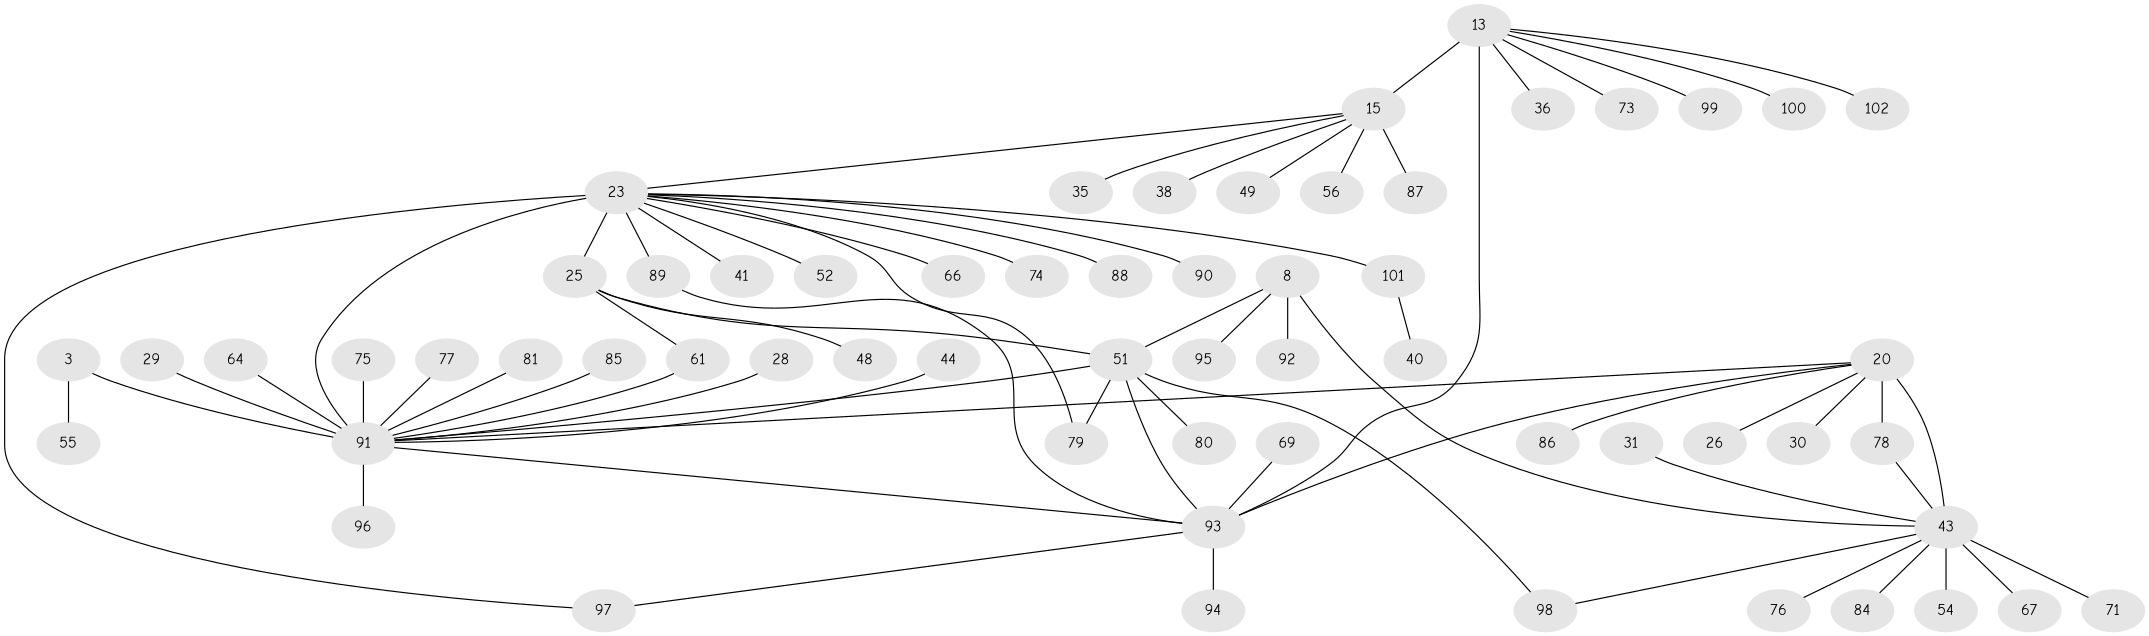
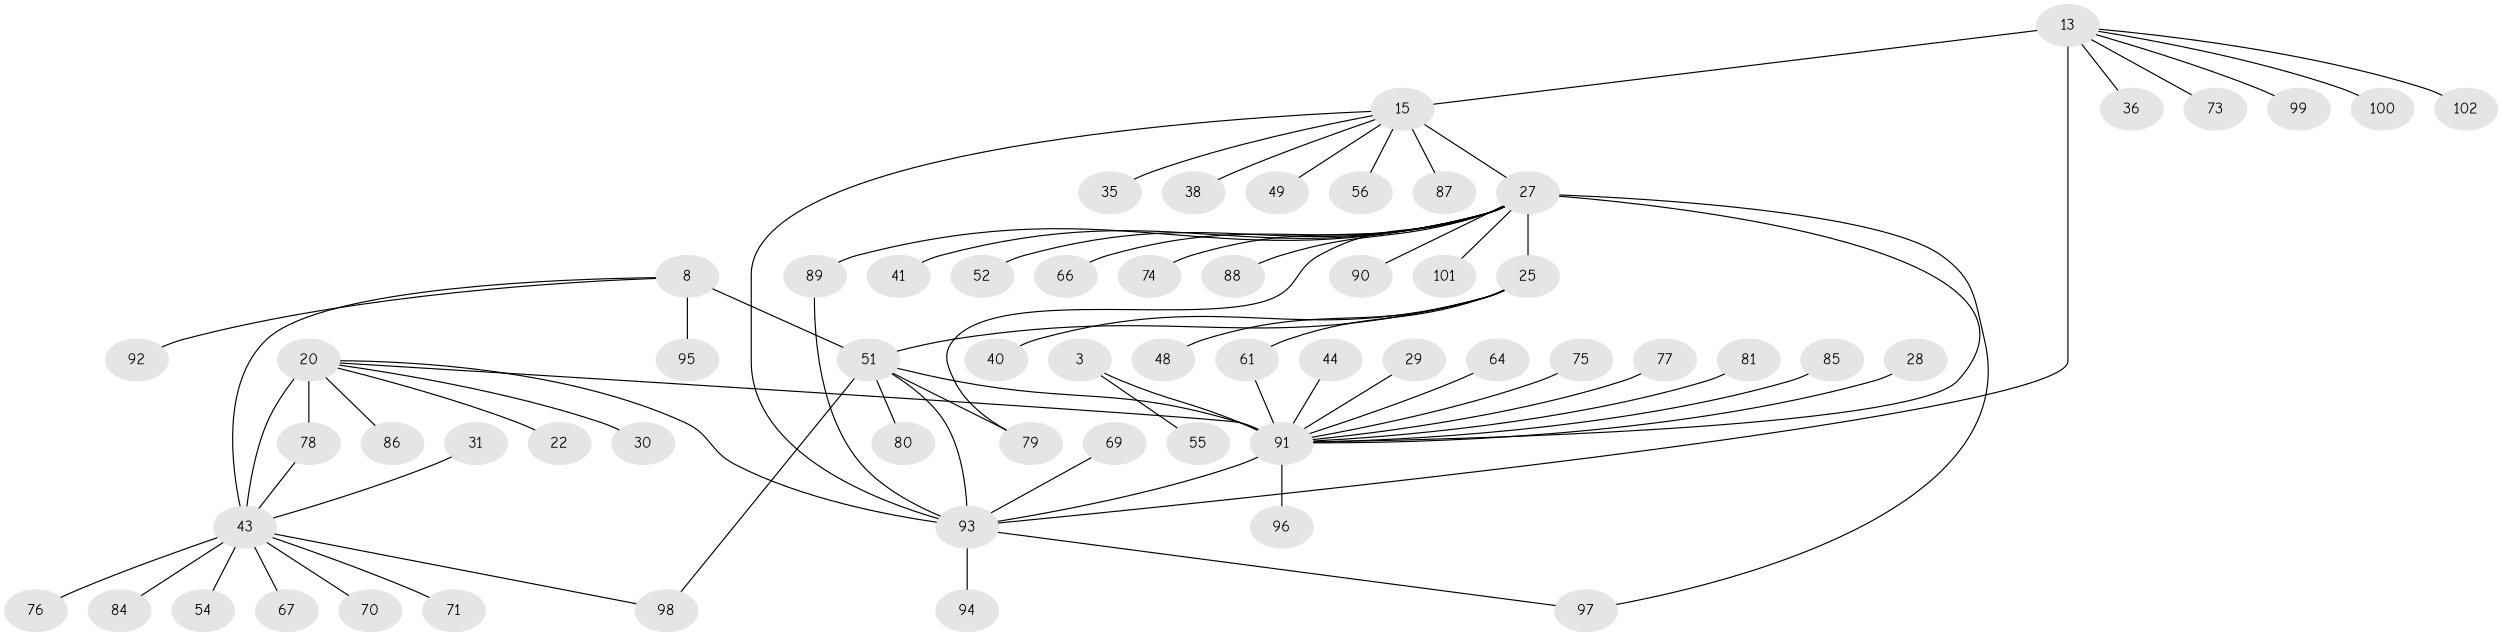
edge "15" -- "93": added
node "23": label "23" -> "27"
edge "101" -- "40": now "25" -- "40"
node "26": label "26" -> "22"
node "70": added
